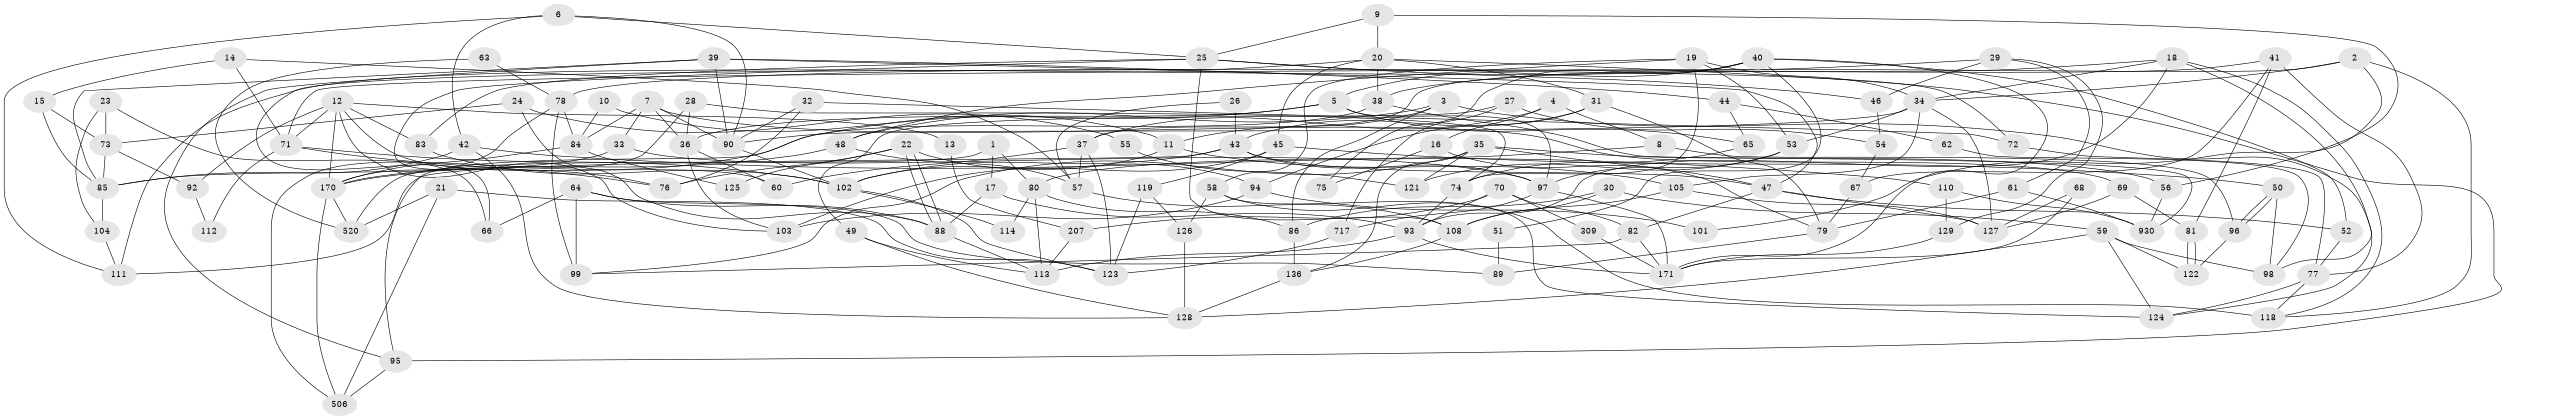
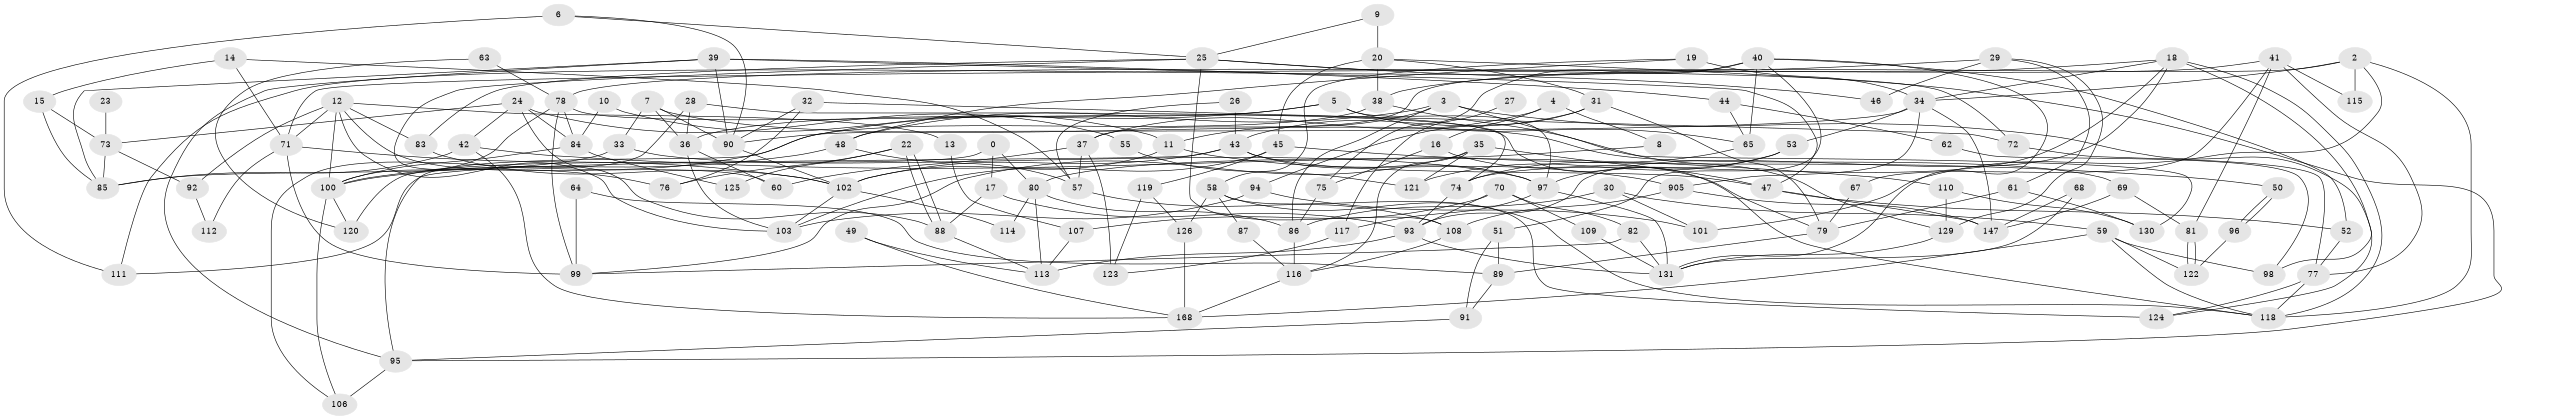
edge "6" -- "42": now "24" -- "42"
edge "40" -- "5": now "40" -- "65"
edge "19" -- "53": removed
node "115": added
edge "27" -- "49": removed
edge "7" -- "84": now "24" -- "84"
edge "19" -- "74": now "18" -- "74"
node "1": label "1" -> "0"
node "54": removed
edge "78" -- "118": added
edge "8" -- "96": removed
edge "71" -- "76": now "71" -- "99"
edge "22" -- "94": removed
edge "3" -- "129": added
node "170": label "170" -> "100"
node "21": removed
node "105": label "105" -> "905"
node "56": removed
edge "64" -- "88": removed
edge "75" -- "86": added
edge "30" -- "108": now "30" -- "101"
edge "47" -- "82": removed
node "104": removed
node "520": label "520" -> "120"
node "66": removed
node "207": label "207" -> "107"
node "87": added
node "717": label "717" -> "117"
node "309": label "309" -> "109"
node "127": label "127" -> "147"
node "930": label "930" -> "130"
edge "50" -- "98": removed
edge "102" -- "123": now "102" -- "103"
node "136": label "136" -> "116"
node "171": label "171" -> "131"
edge "59" -- "124": now "59" -- "118"
node "128": label "128" -> "168"
node "91": added
node "506": label "506" -> "106"
